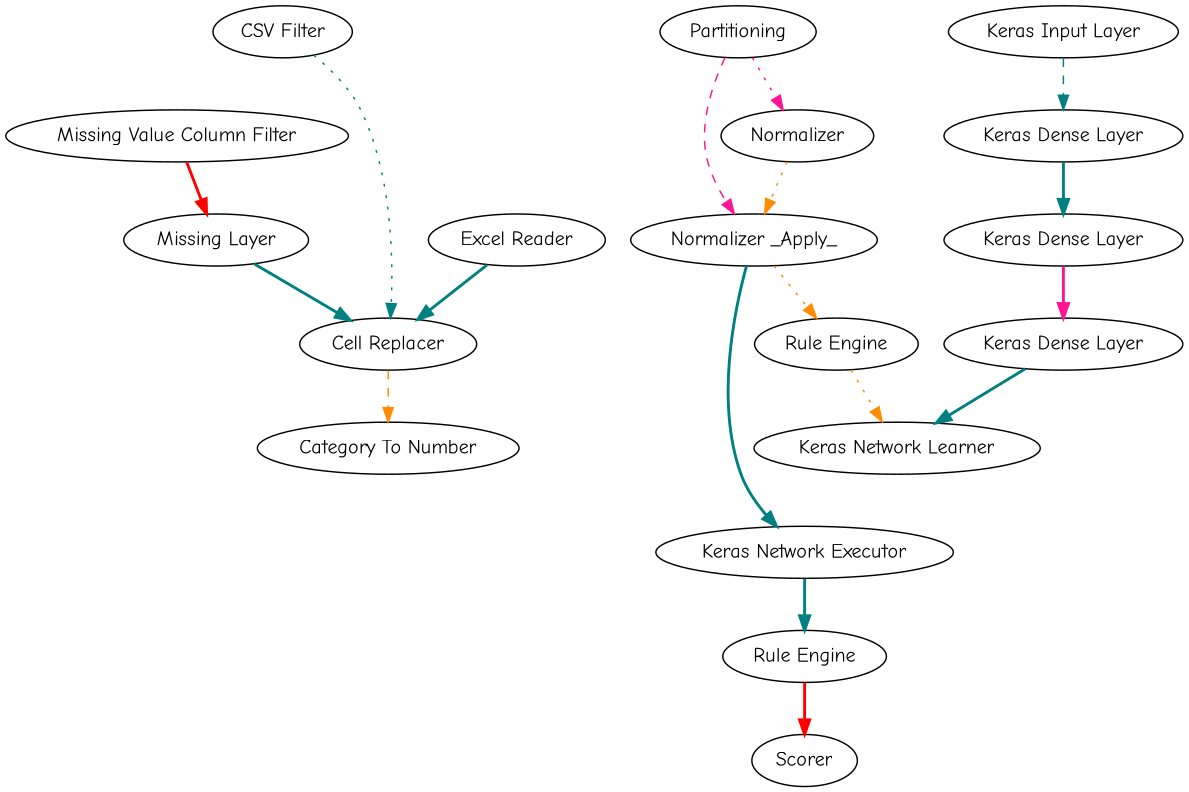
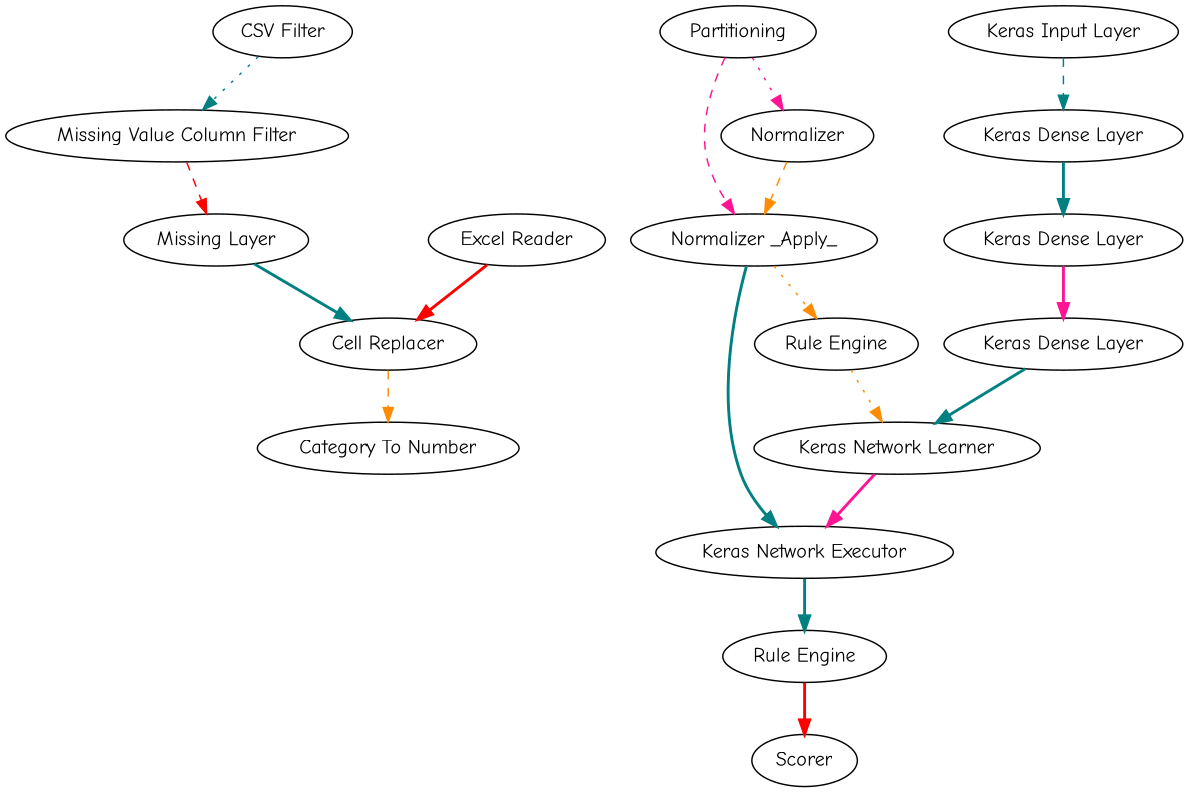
edge "CSV Filter" -> "Cell Replacer": now "CSV Filter" -> "Missing Value Column Filter"
edge "Missing Value Column Filter" -> "Missing Layer": style bold -> dashed
edge "Normalizer" -> "Normalizer _Apply_": style dotted -> dashed
edge "Excel Reader" -> "Cell Replacer": color teal -> red
edge "Keras Network Learner" -> "Keras Network Executor": added
